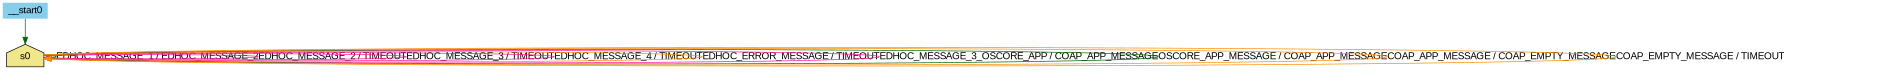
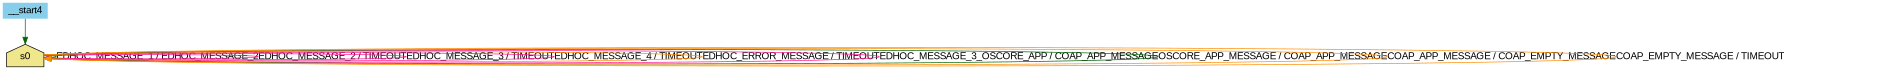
node "__start0": label "__start0" -> "__start4"
